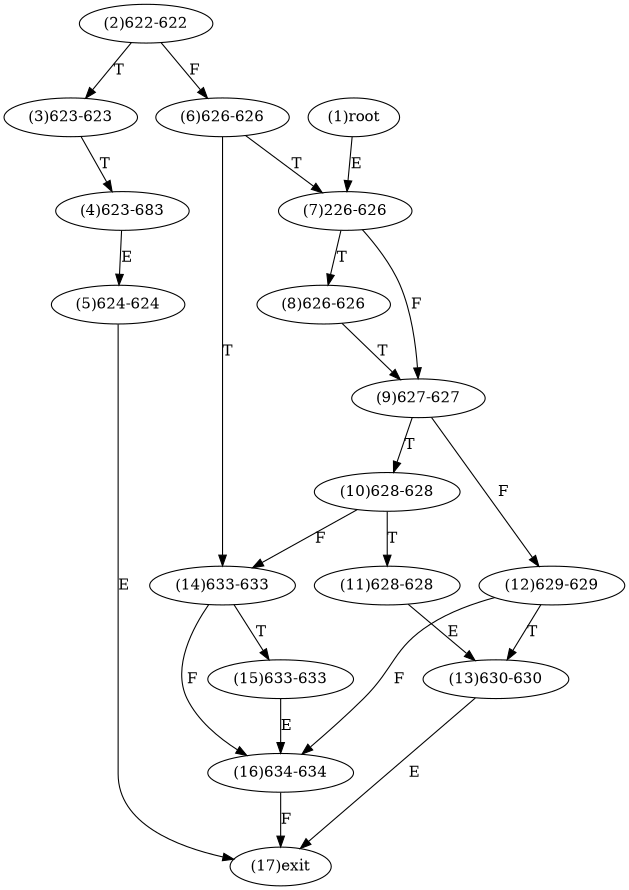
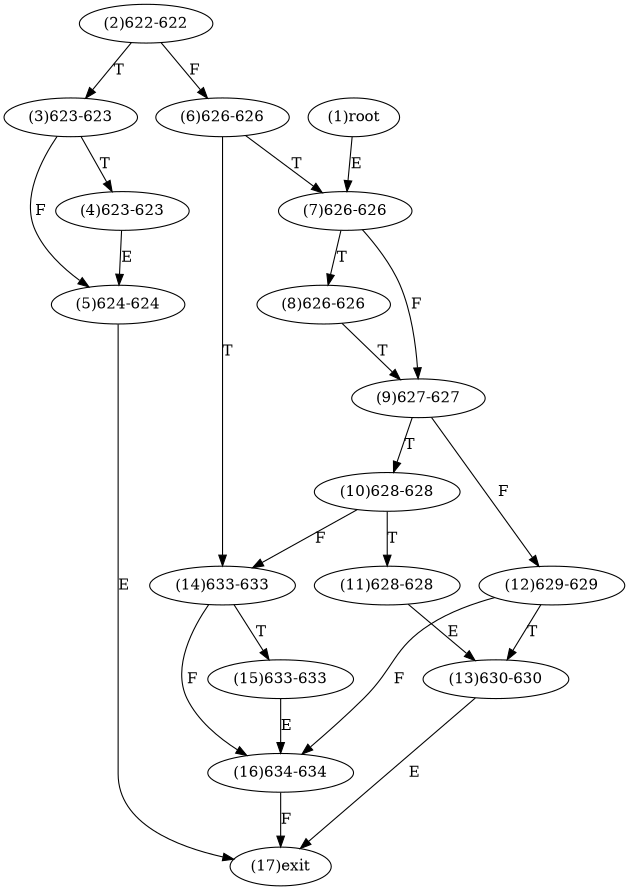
node "(4)623-683": label "(4)623-683" -> "(4)623-623"
node "(7)226-626": label "(7)226-626" -> "(7)626-626"
edge "(3)623-623" -> "(5)624-624": added, label "F"
